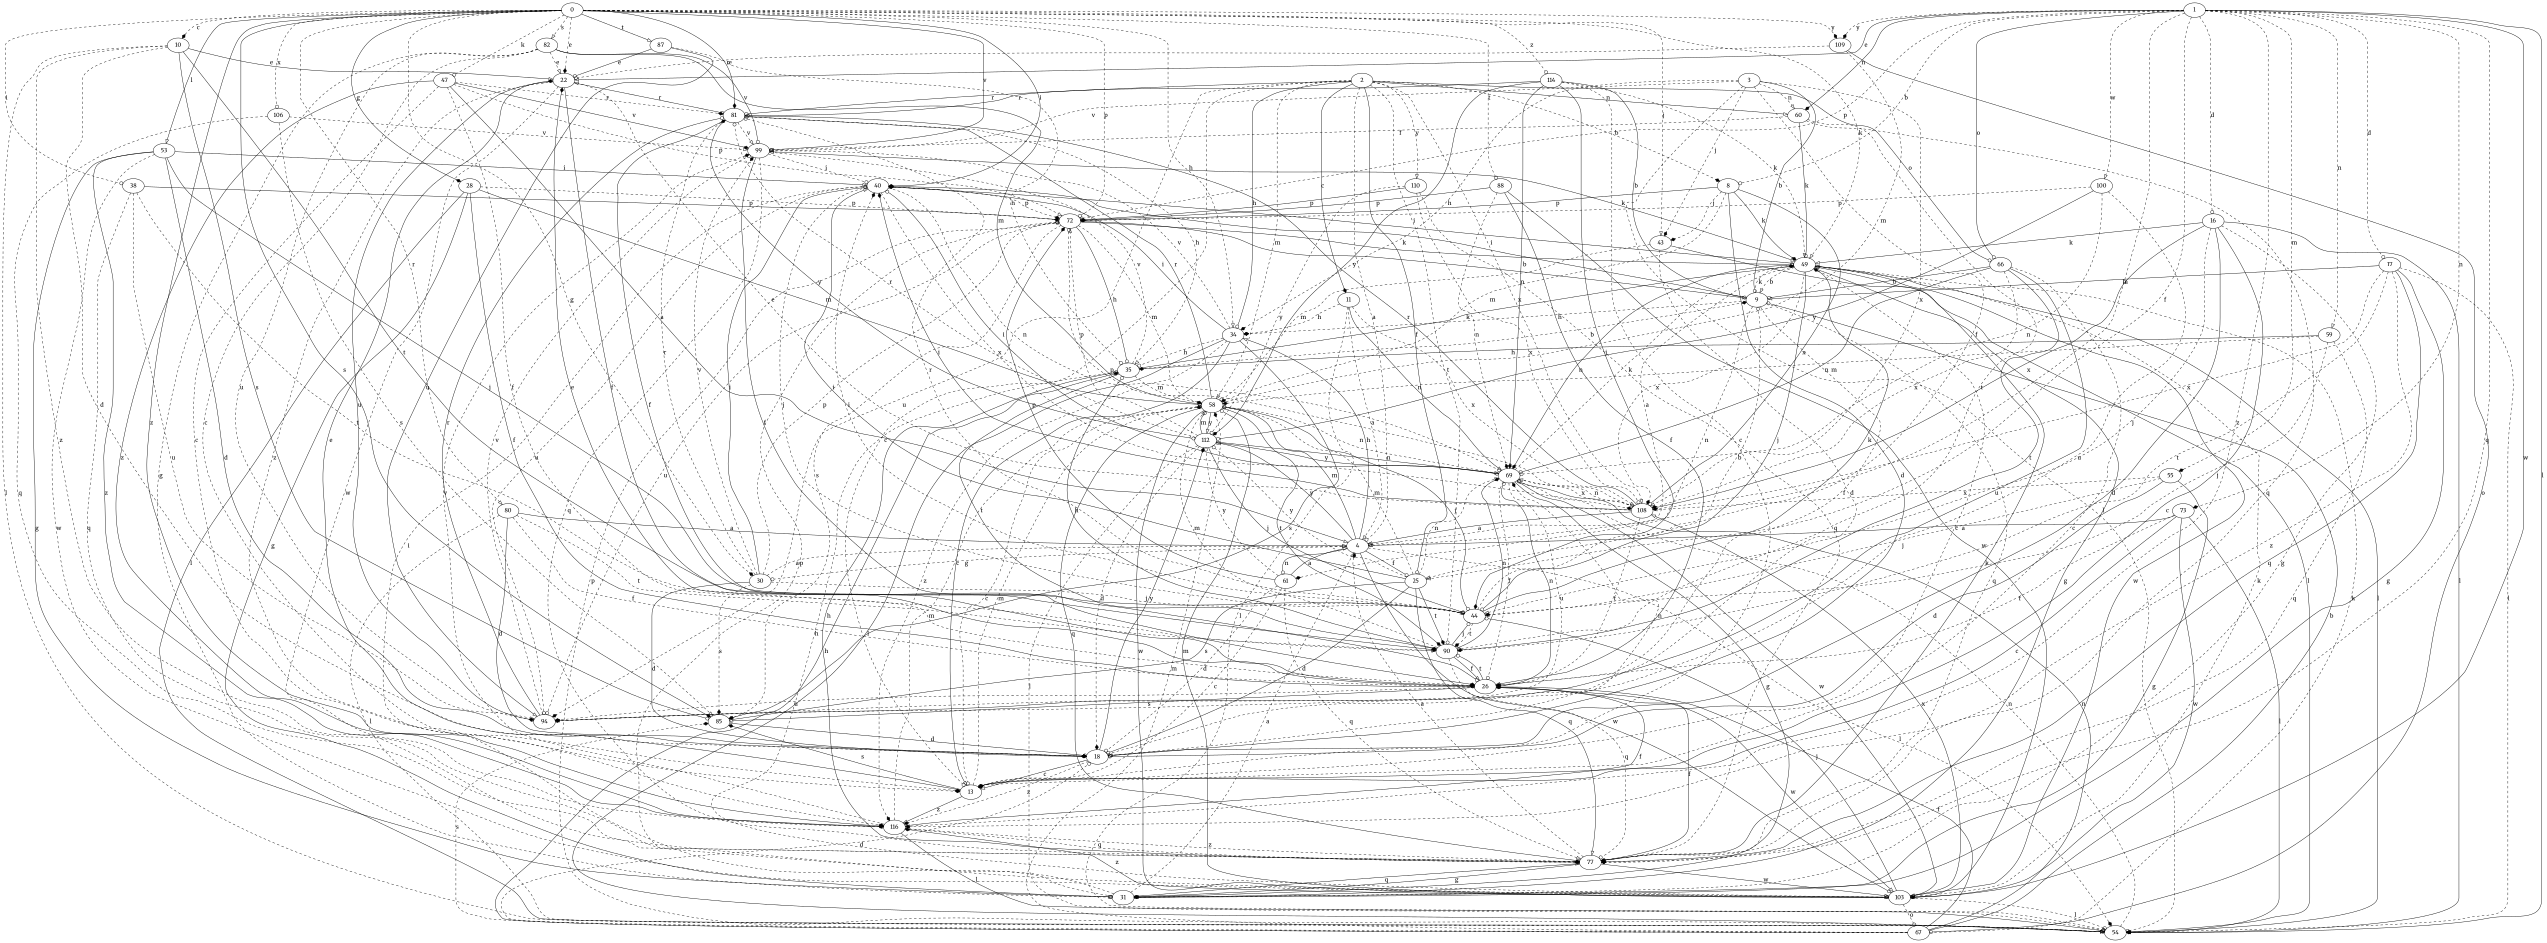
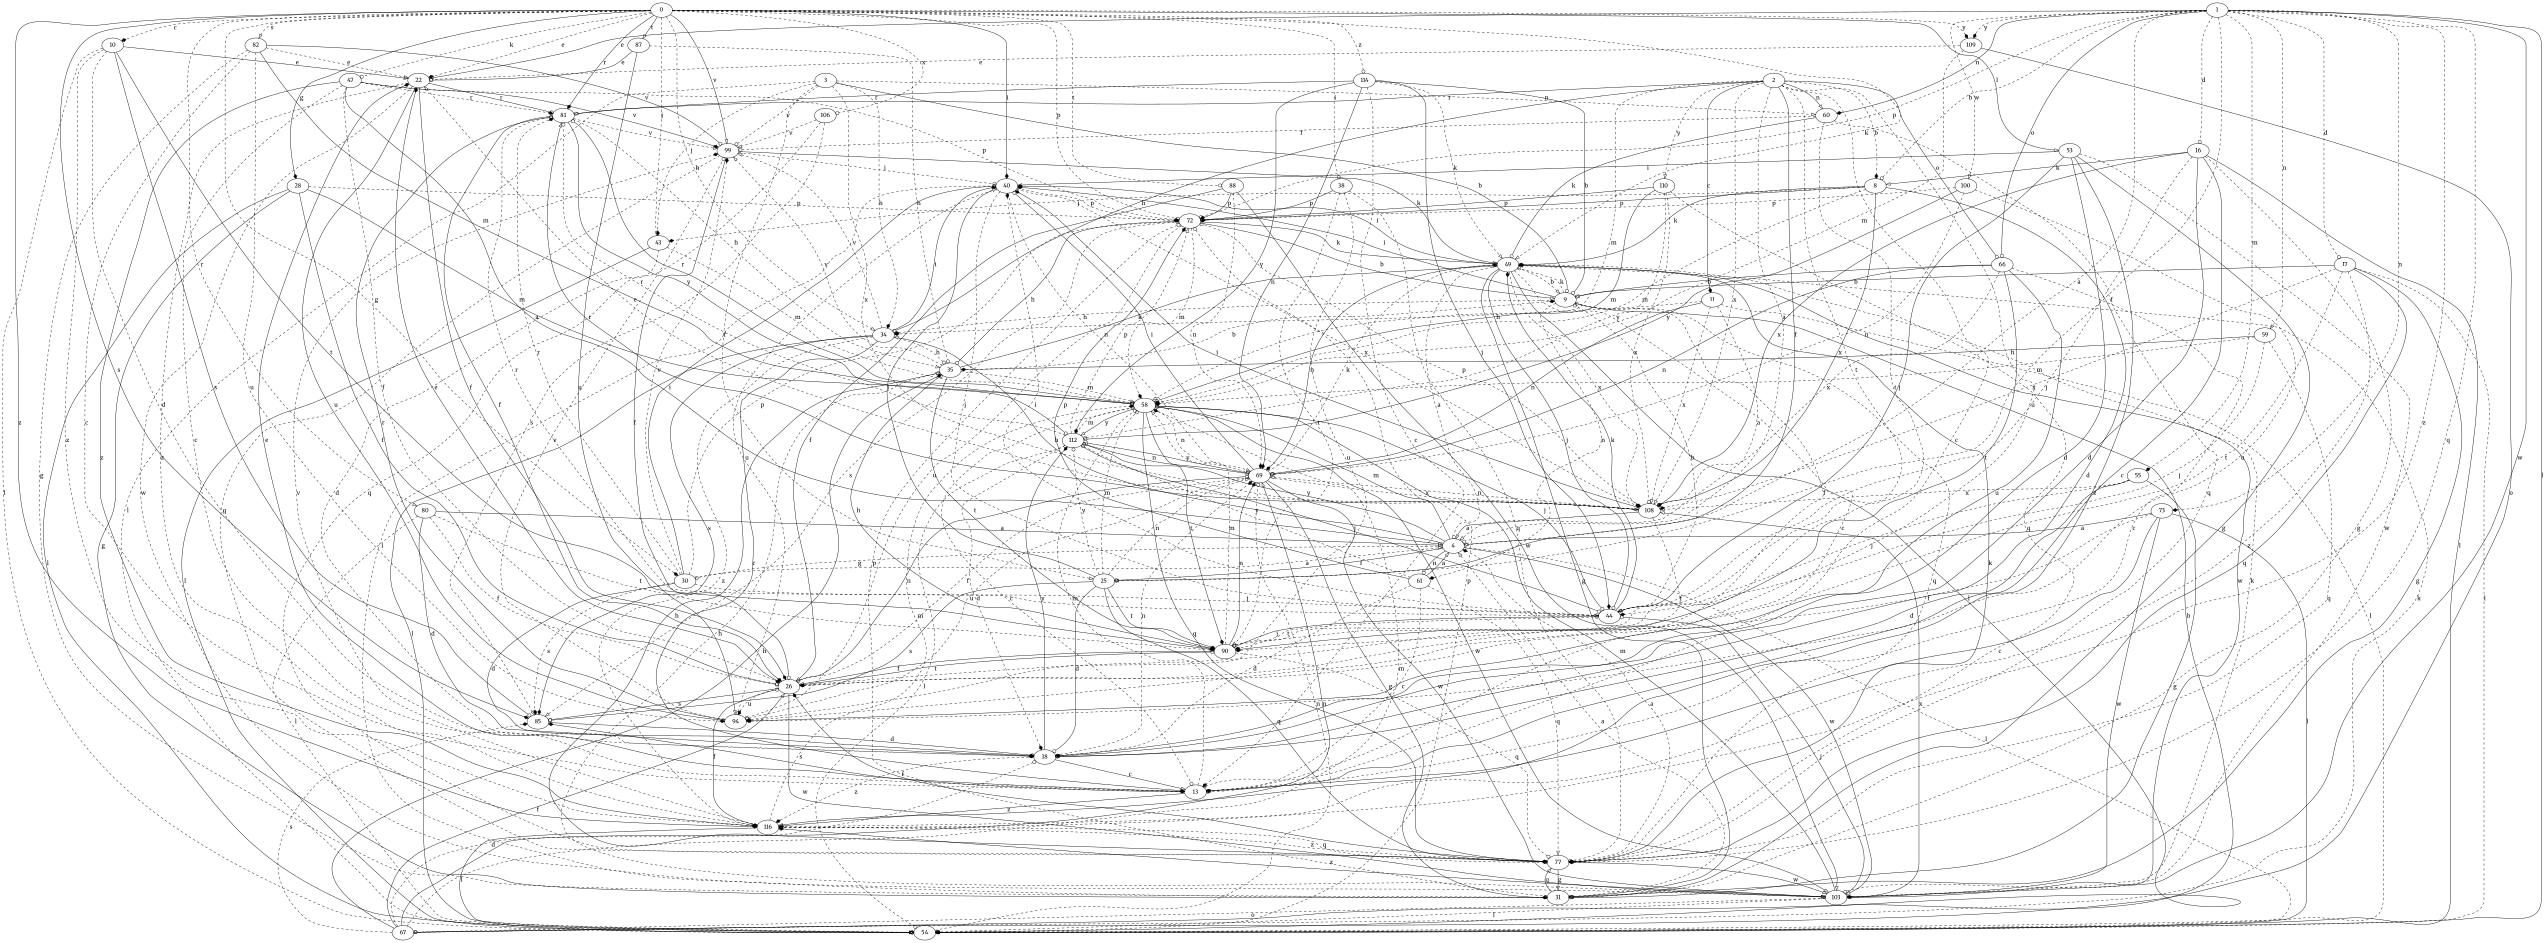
edge "16" -> "49": now "16" -> "8"
edge "110" -> "58": added, label "m"
edge "112" -> "58": style solid -> dashed
